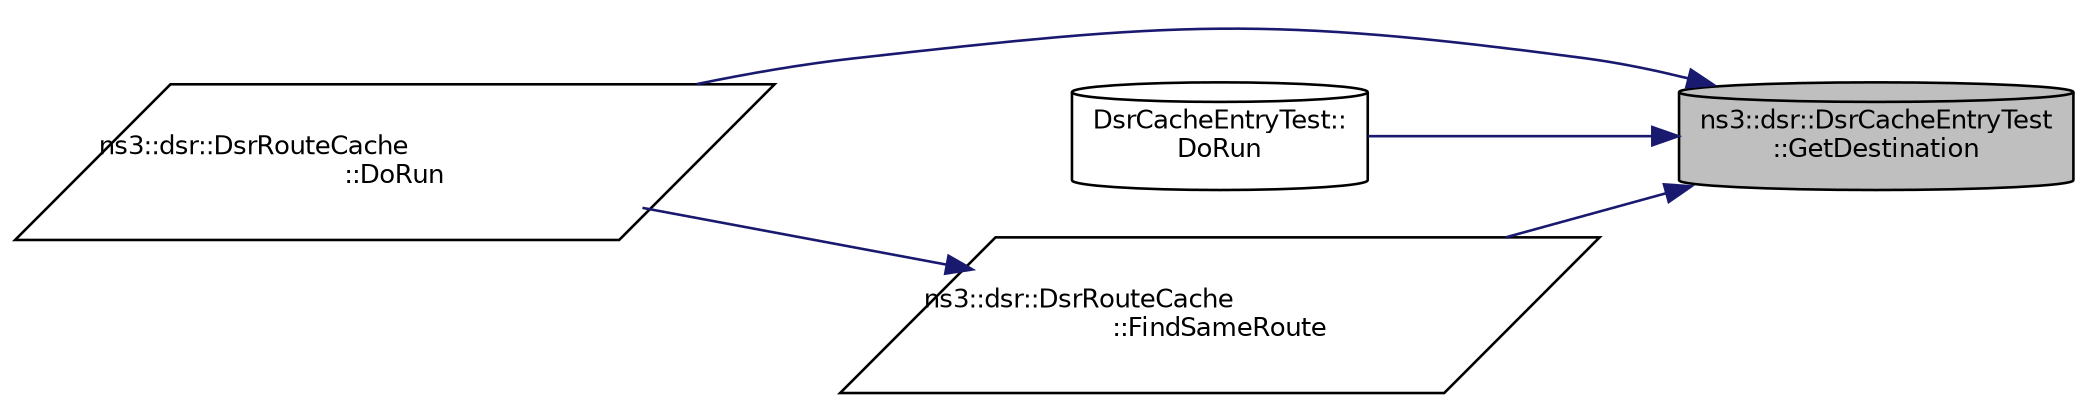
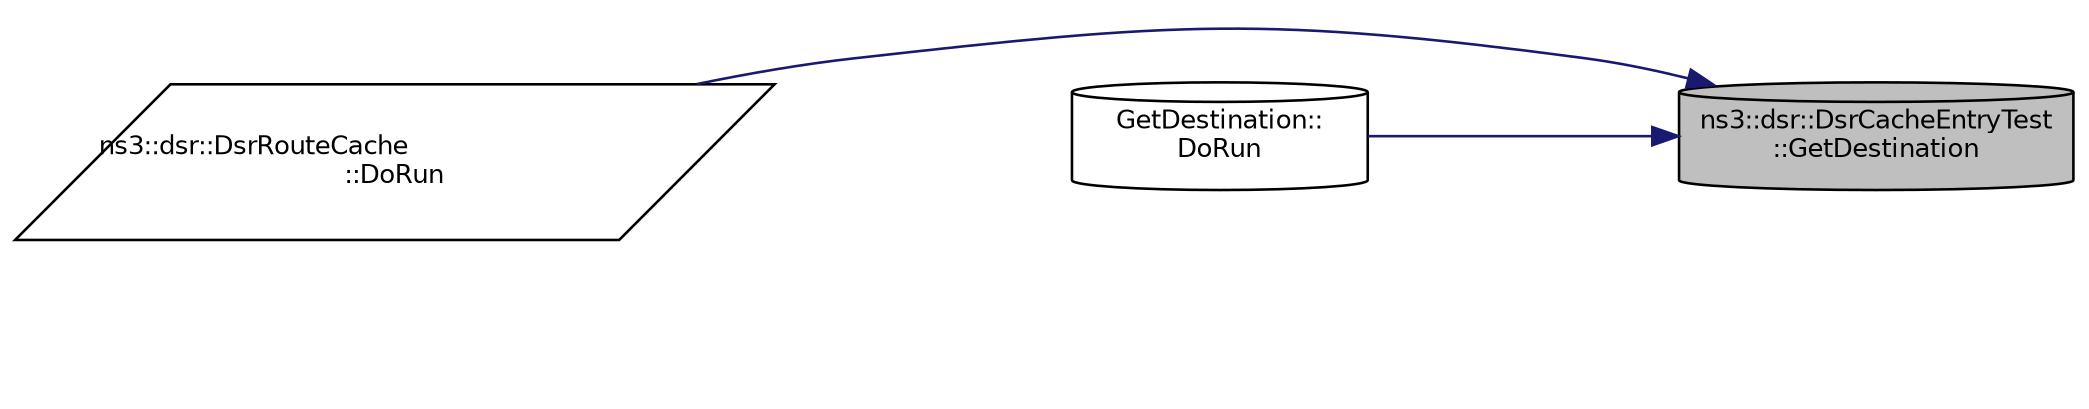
node "DsrCacheEntryTest:: DoRun": label "DsrCacheEntryTest:: DoRun" -> "GetDestination:: DoRun"
node "ns3::dsr::DsrRouteCache ::FindSameRoute": removed
